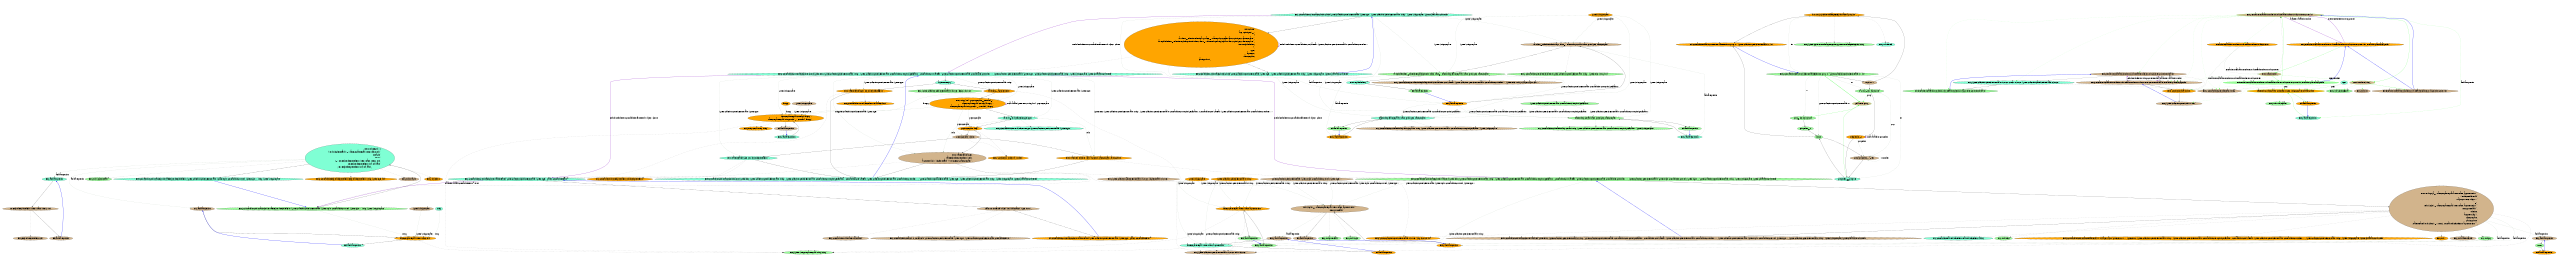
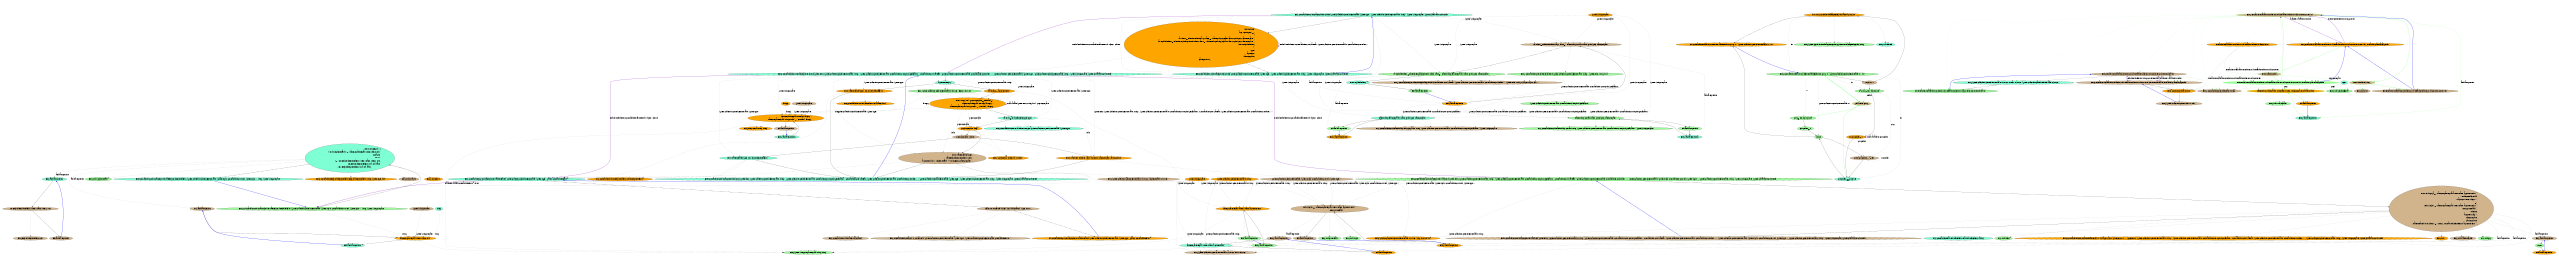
edge "return Name(number);" -> "return number.ToString();": label "expectedTokens" -> "preprocCompare"
edge "T[] group = new T[groupSize]" -> "yield return group;": label "group" -> "method"
node "int expression = 0": label "int expression = 0" -> "int groupIndex = 0"
